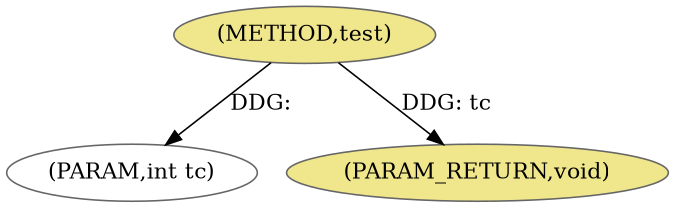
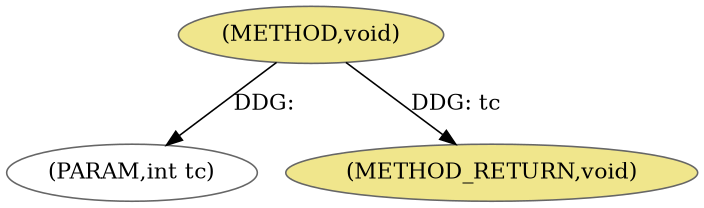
node "(METHOD,test)": label "(METHOD,test)" -> "(METHOD,void)"
node "(PARAM_RETURN,void)": label "(PARAM_RETURN,void)" -> "(METHOD_RETURN,void)"
